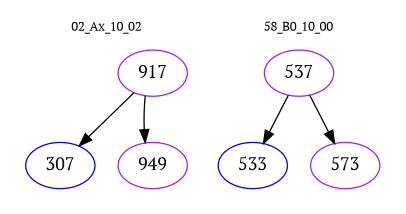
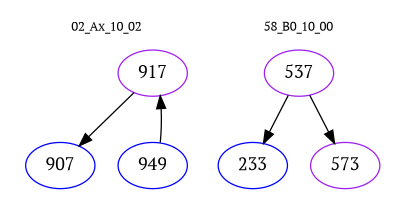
edge "917" -> "949": reversed
node "307": label "307" -> "907"
node "949": color purple -> blue
node "533": label "533" -> "233"
